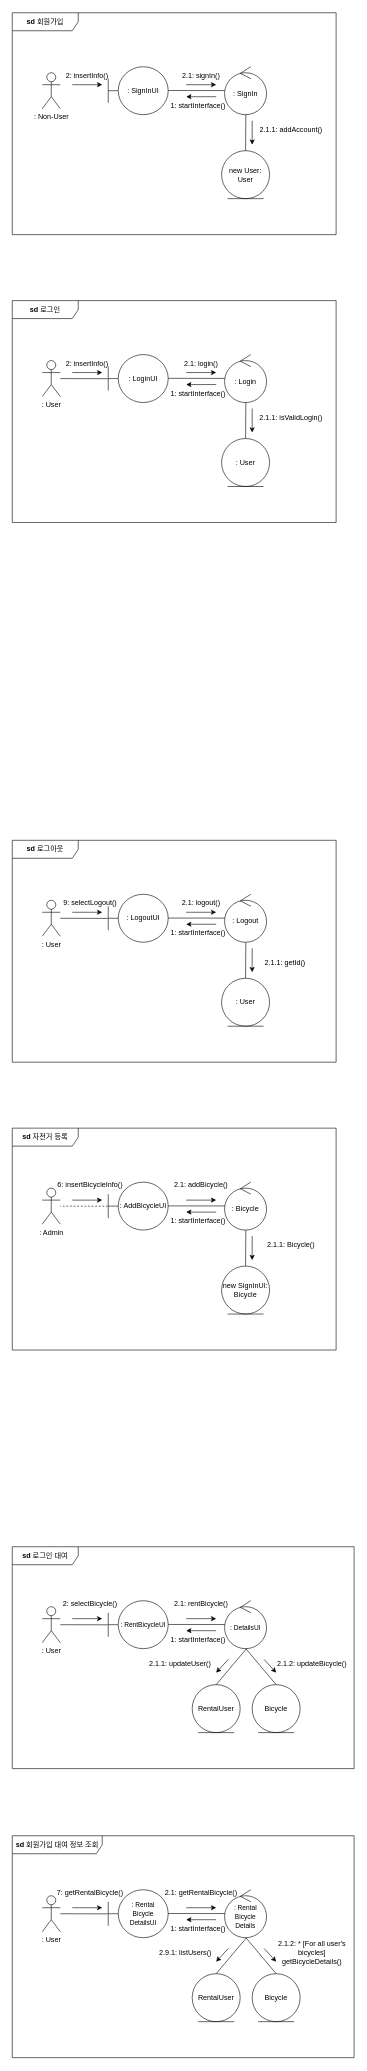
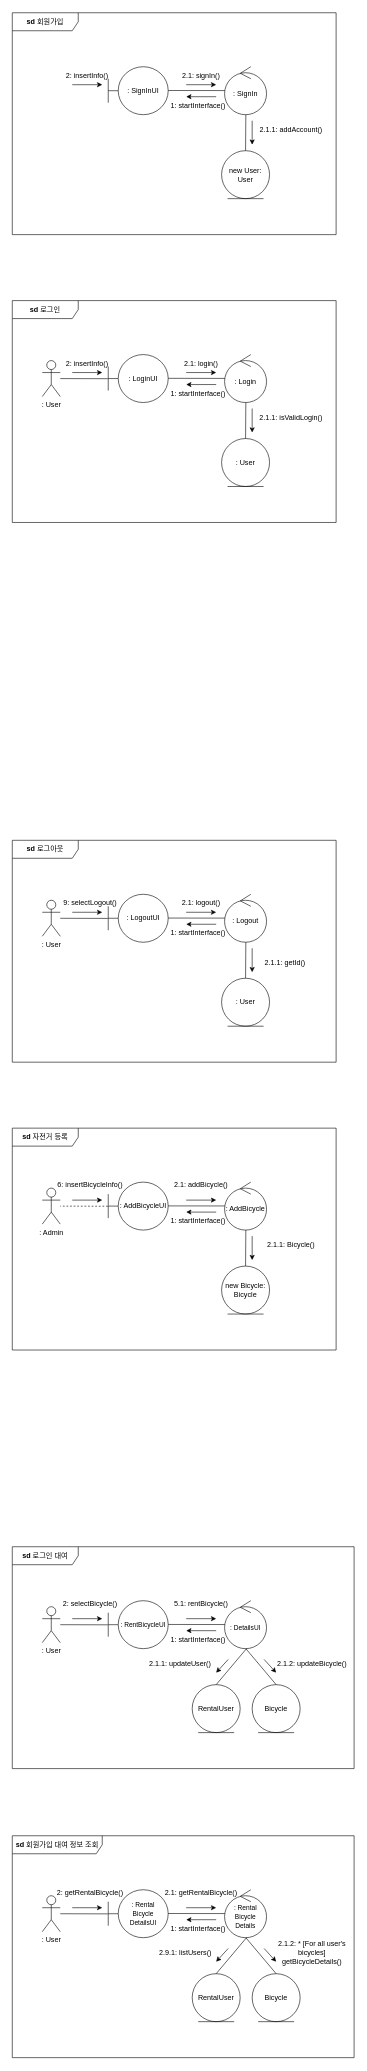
node ": Non-User": removed
node ": Bicycle": label ": Bicycle" -> ": AddBicycle"
node "new SignInUI: Bicycle": label "new SignInUI: Bicycle" -> "new Bicycle: Bicycle"
node "2.1: rentBicycle()": label "2.1: rentBicycle()" -> "5.1: rentBicycle()"
node "7: getRentalBicycle()": label "7: getRentalBicycle()" -> "2: getRentalBicycle()"
